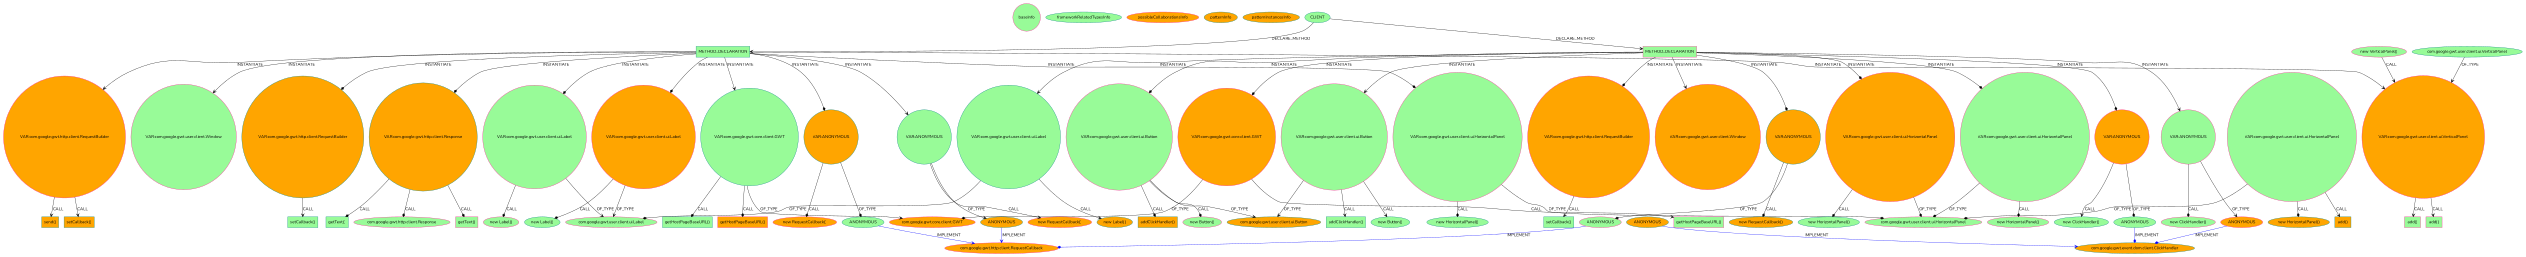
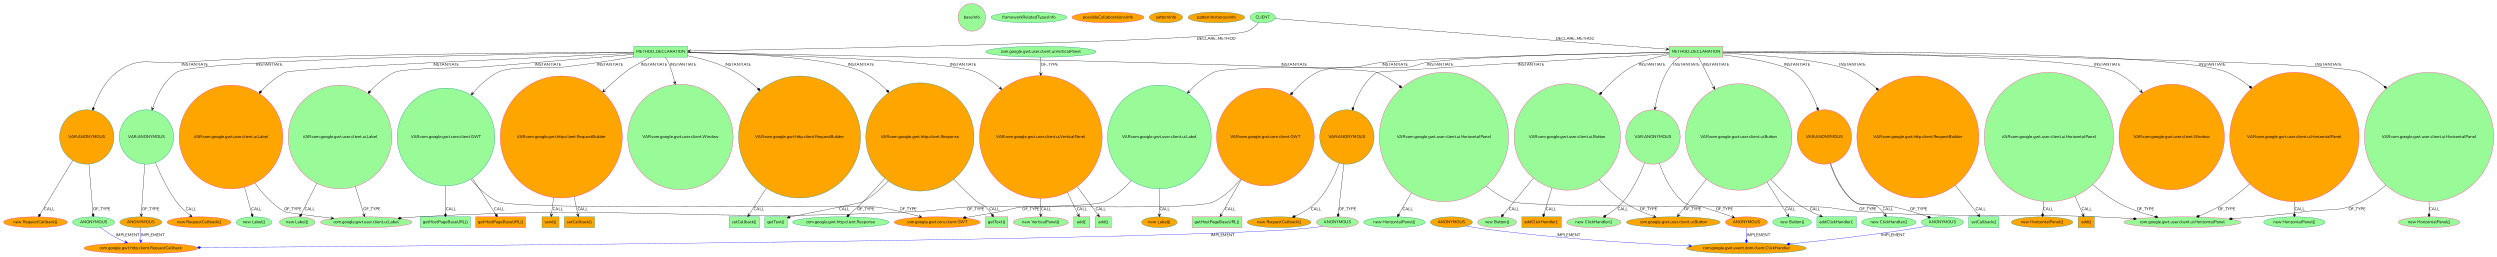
edge "new VerticalPanel()" -> "VAR:com.google.gwt.user.client.ui.VerticalPanel": reversed
edge "VAR:com.google.gwt.http.client.Response" -> "com.google.gwt.http.client.Response": label "CALL" -> "OF_TYPE"
node "com.google.gwt.http.client.Response": color deeppink -> teal
